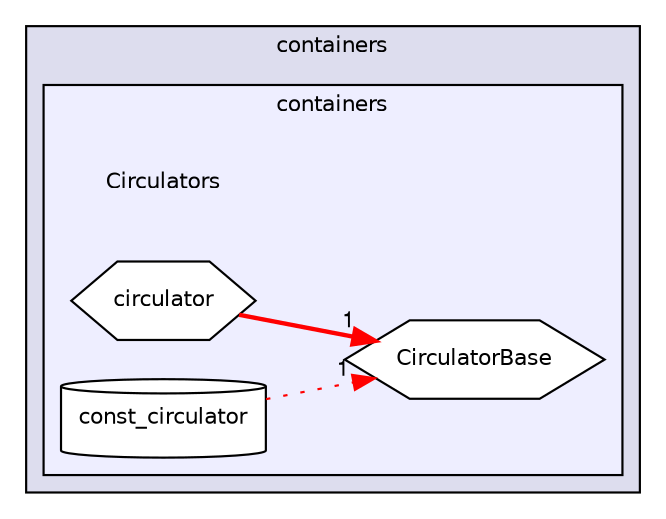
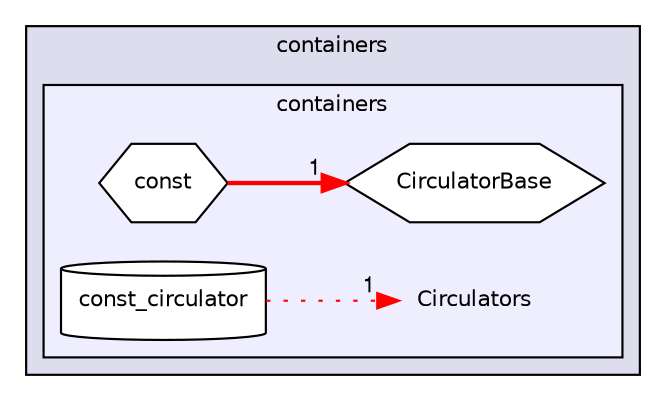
node "circulator": label "circulator" -> "const"
edge "const_circulator" -> "CirculatorBase": now "const_circulator" -> "Circulators"
